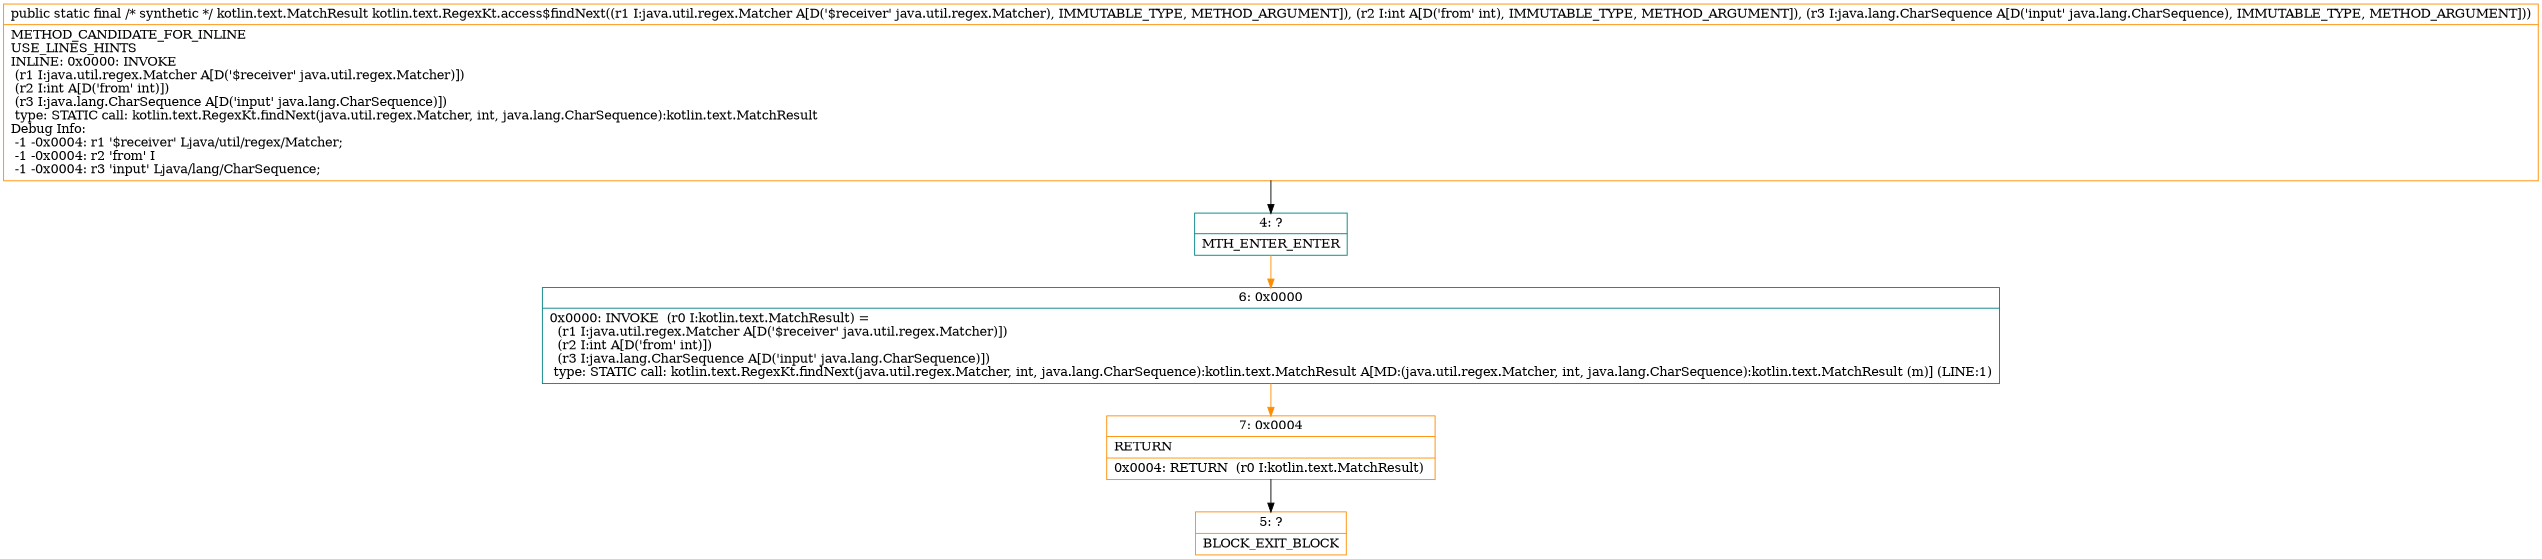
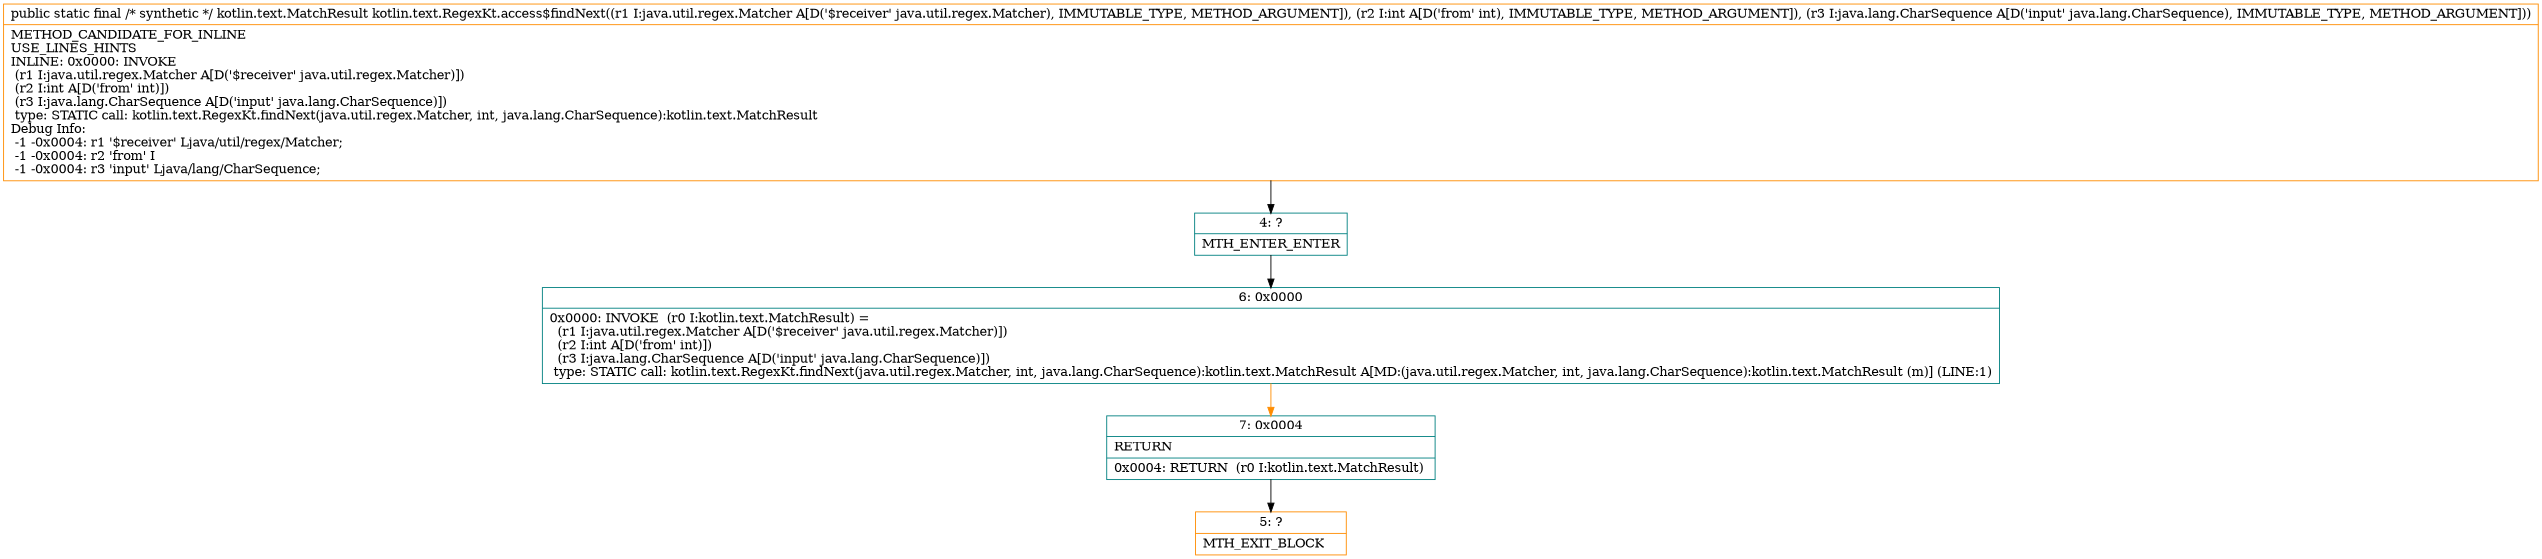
edge "4: ?" -> "6: 0x0000": color darkorange -> black
node "7: 0x0004": color darkorange -> teal
node "5: ?": text "BLOCK_EXIT_BLOCK" -> "MTH_EXIT_BLOCK"
